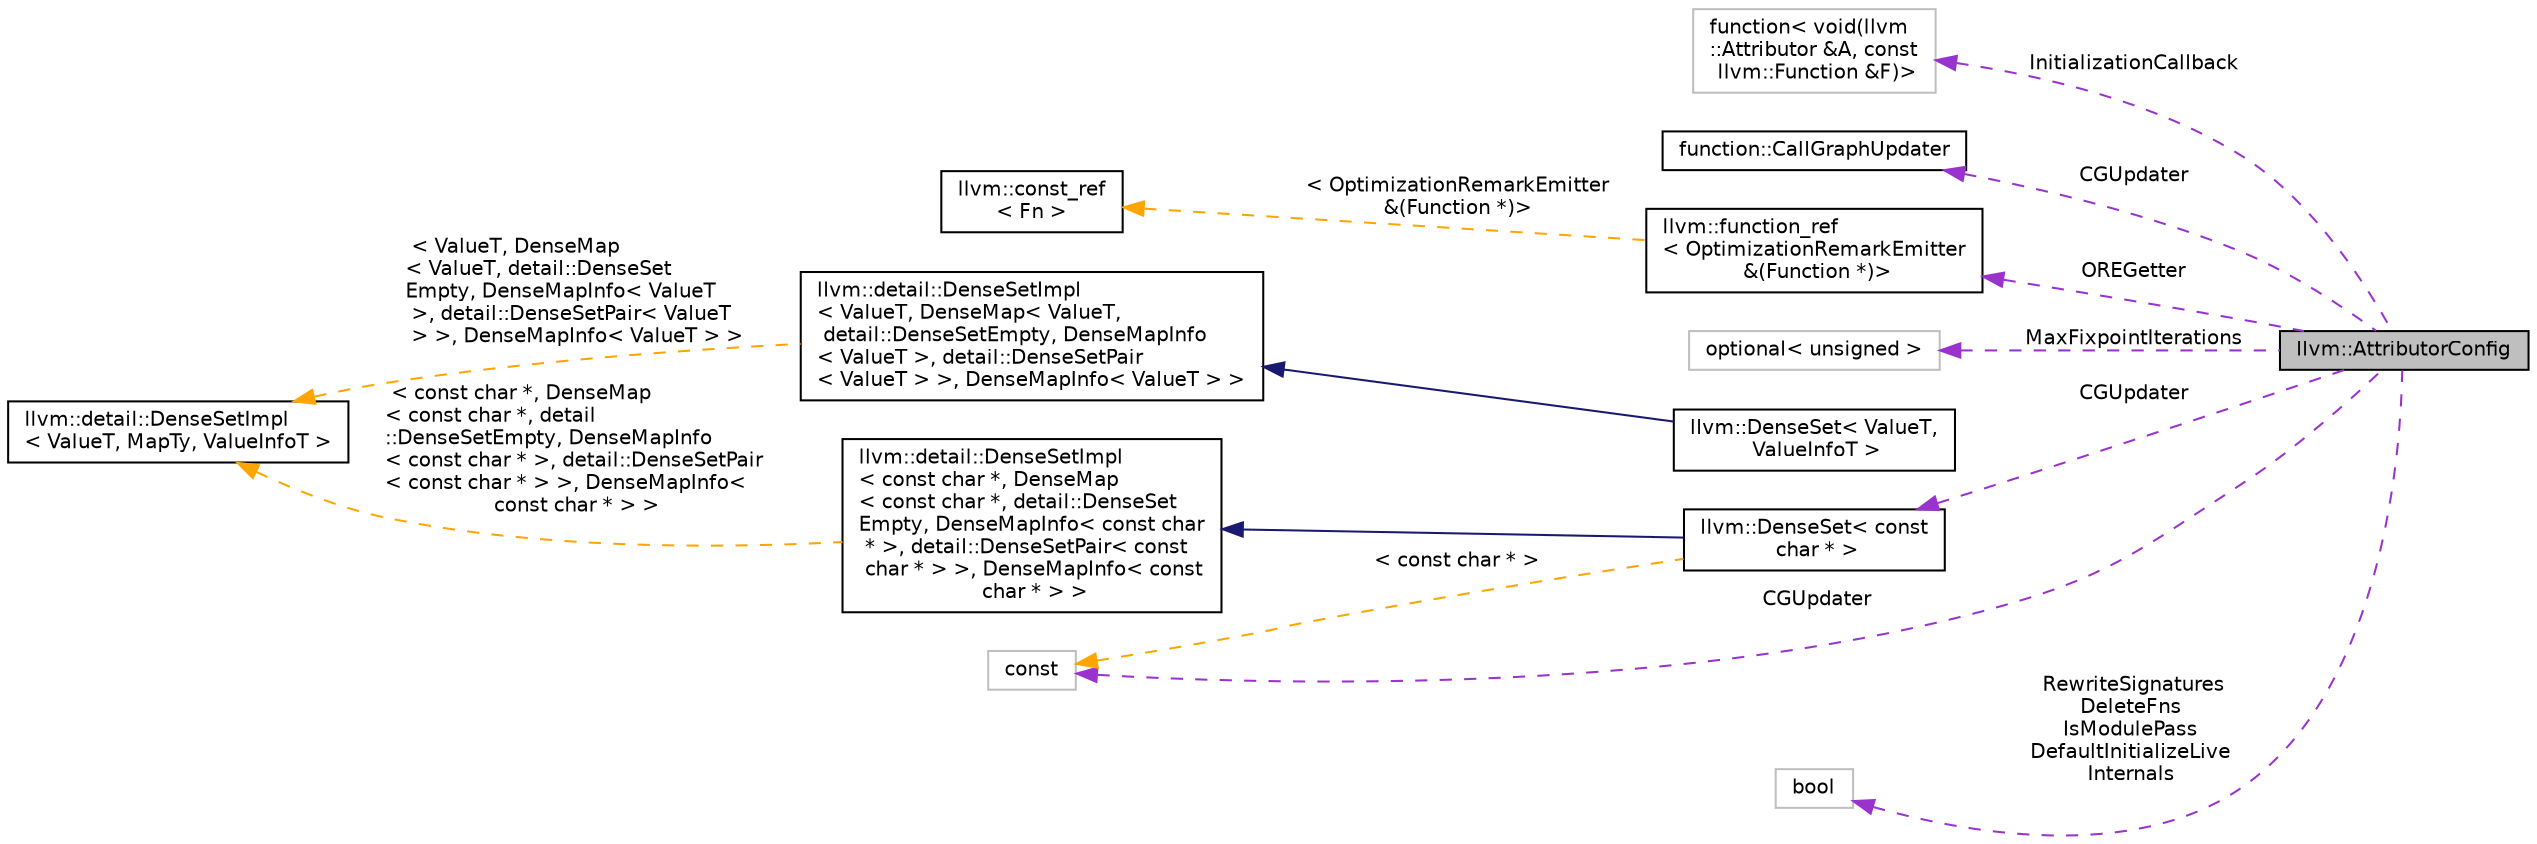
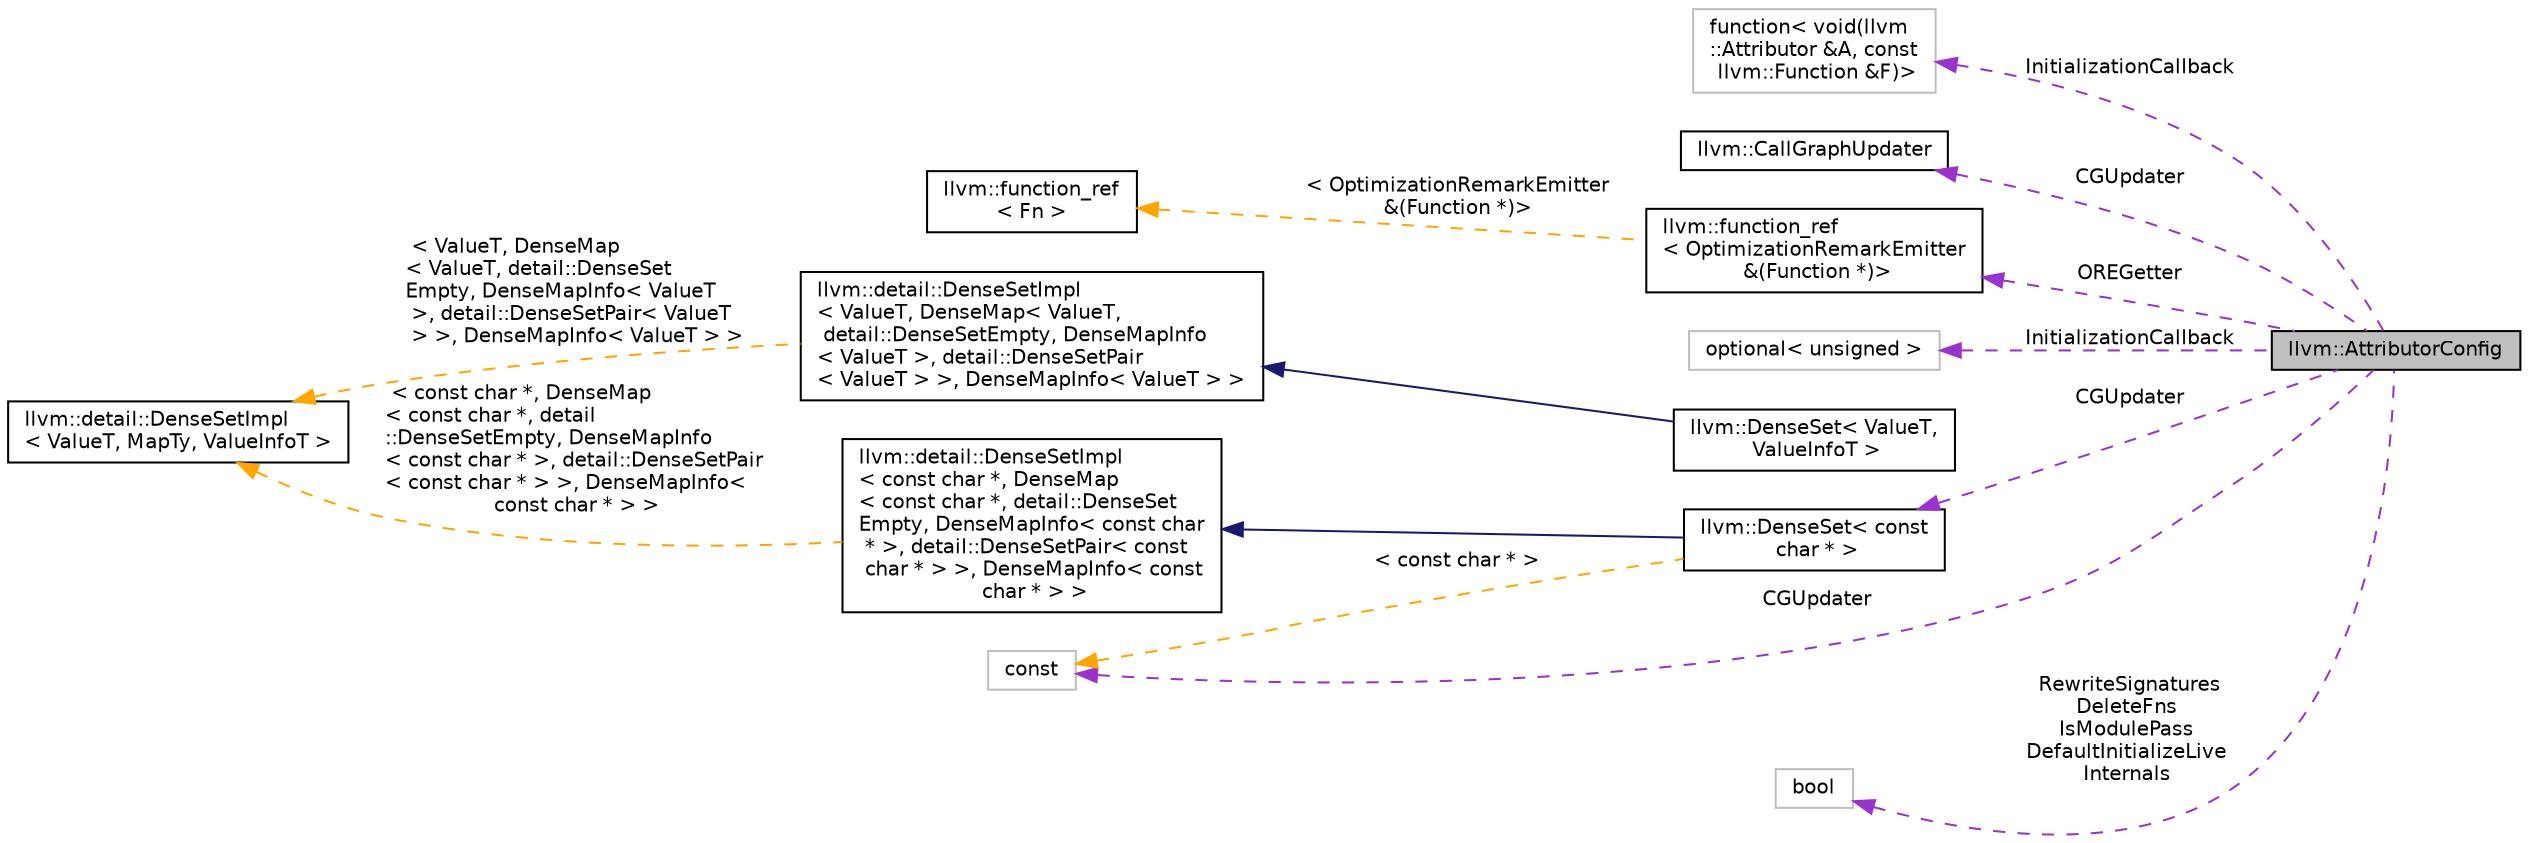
node "function::CallGraphUpdater": label "function::CallGraphUpdater" -> "llvm::CallGraphUpdater"
node "llvm::const_ref < Fn >": label "llvm::const_ref < Fn >" -> "llvm::function_ref < Fn >"
edge "llvm::AttributorConfig" -> "optional< unsigned >": label " MaxFixpointIterations" -> " InitializationCallback"
